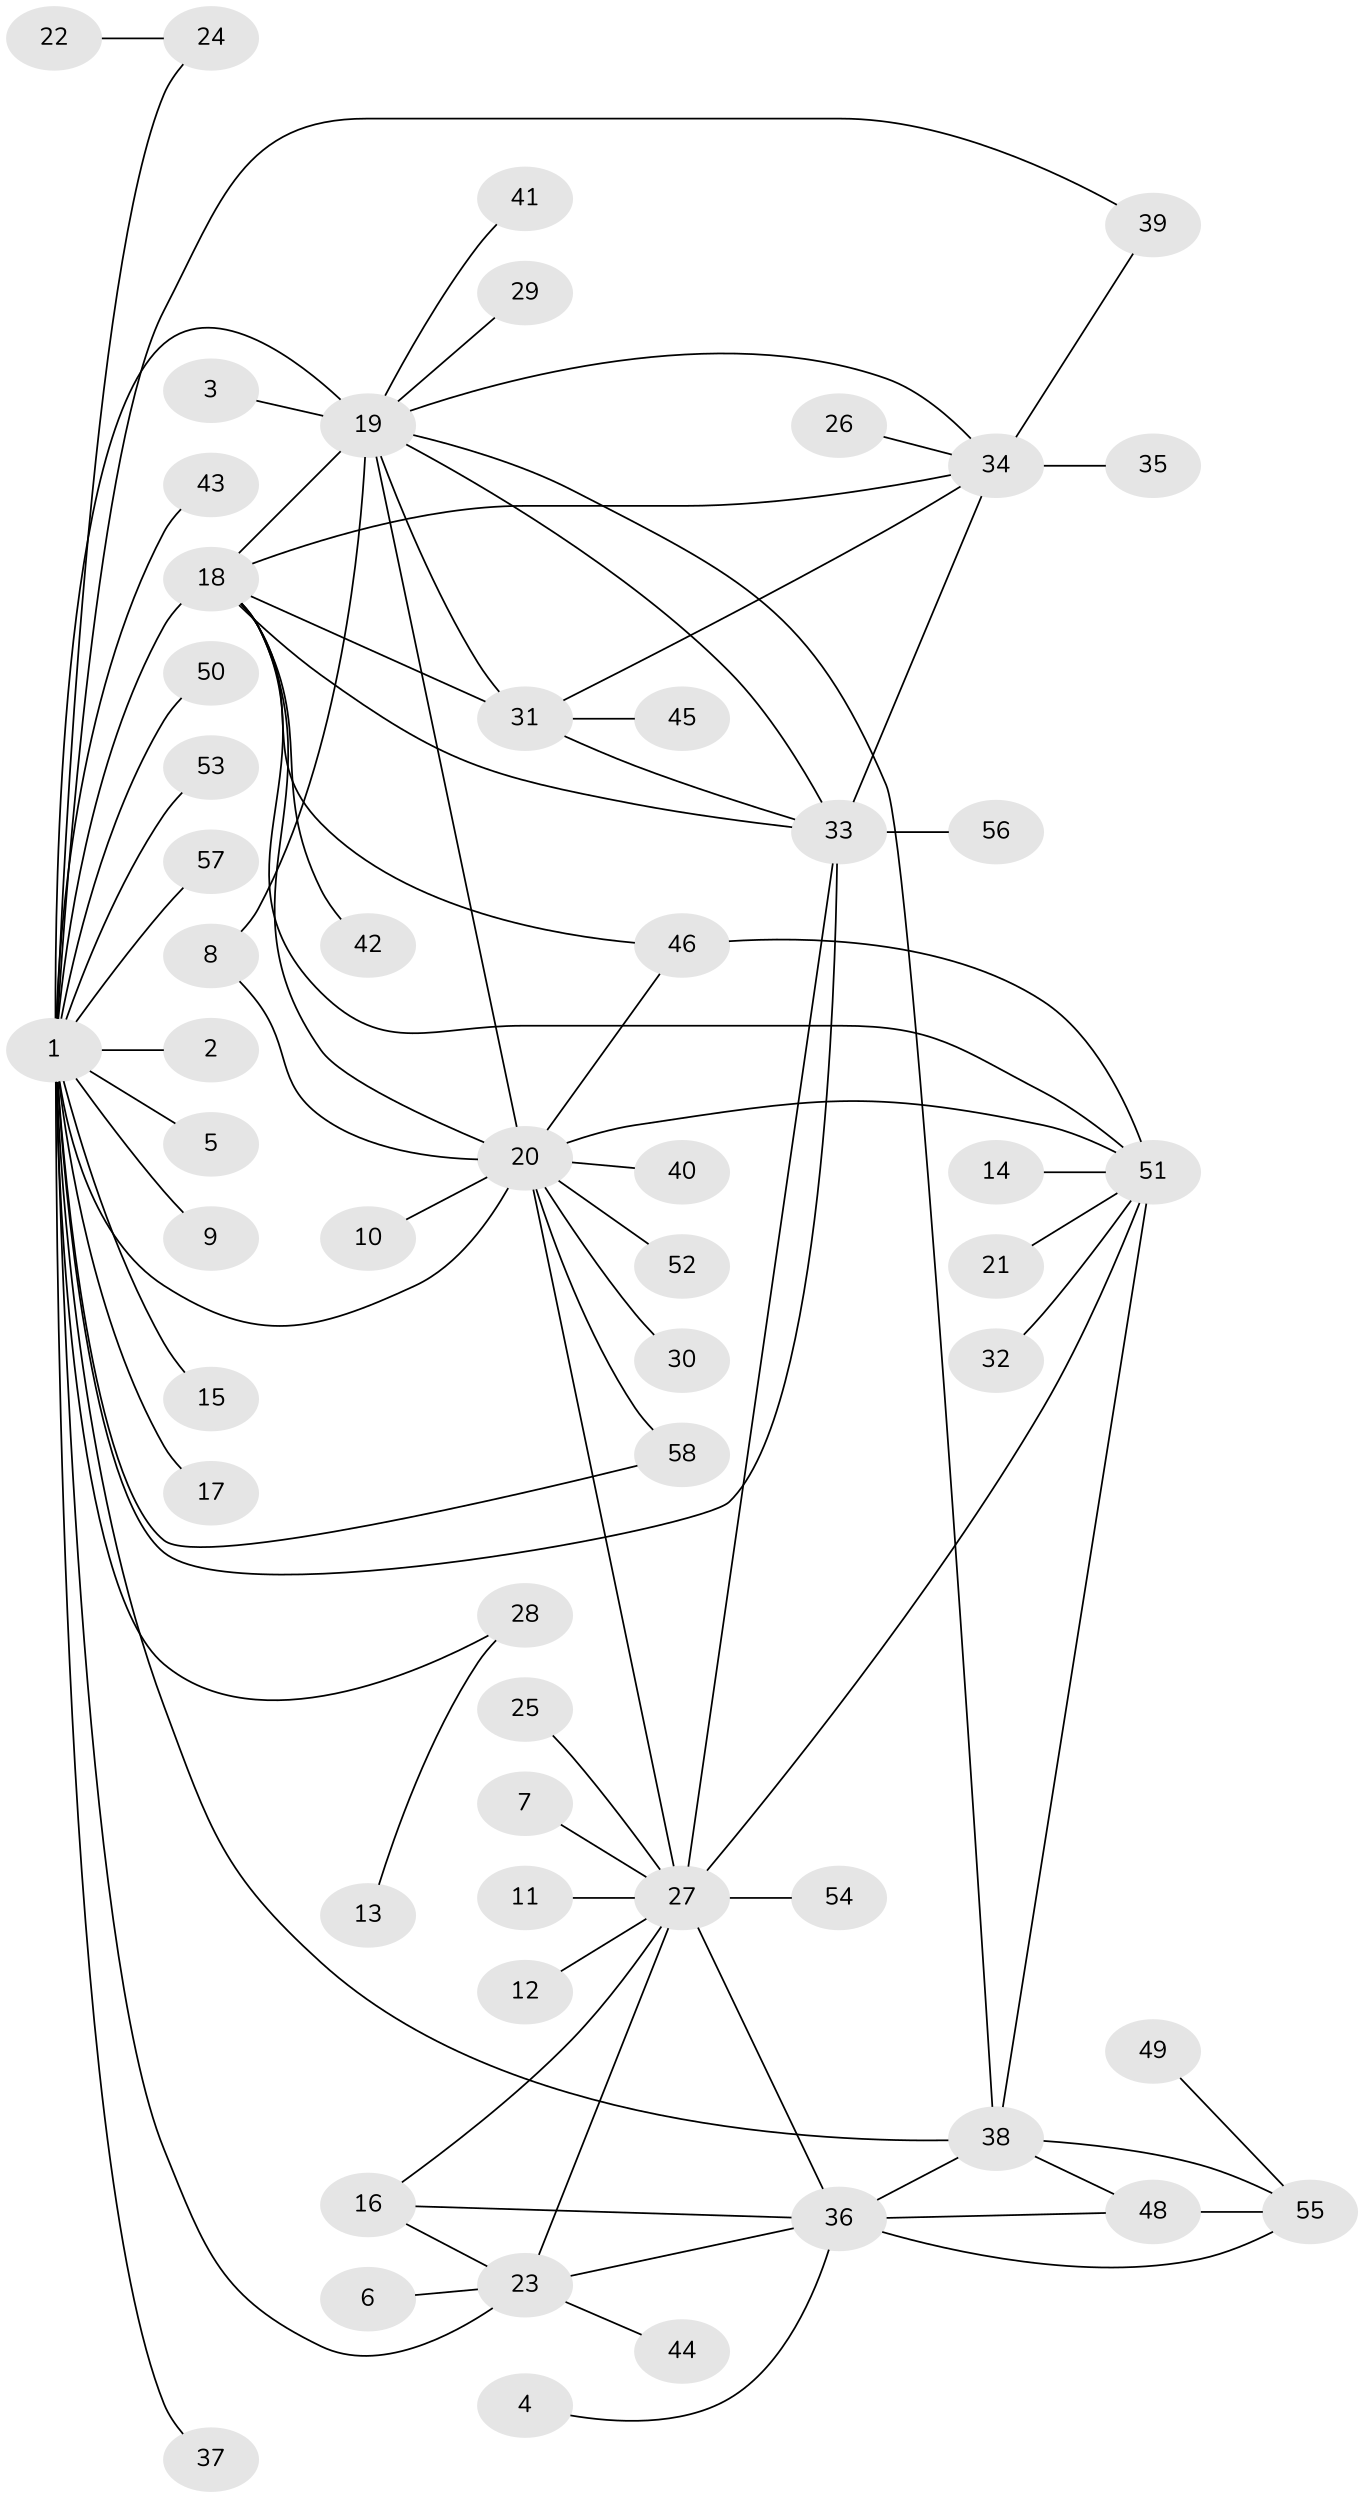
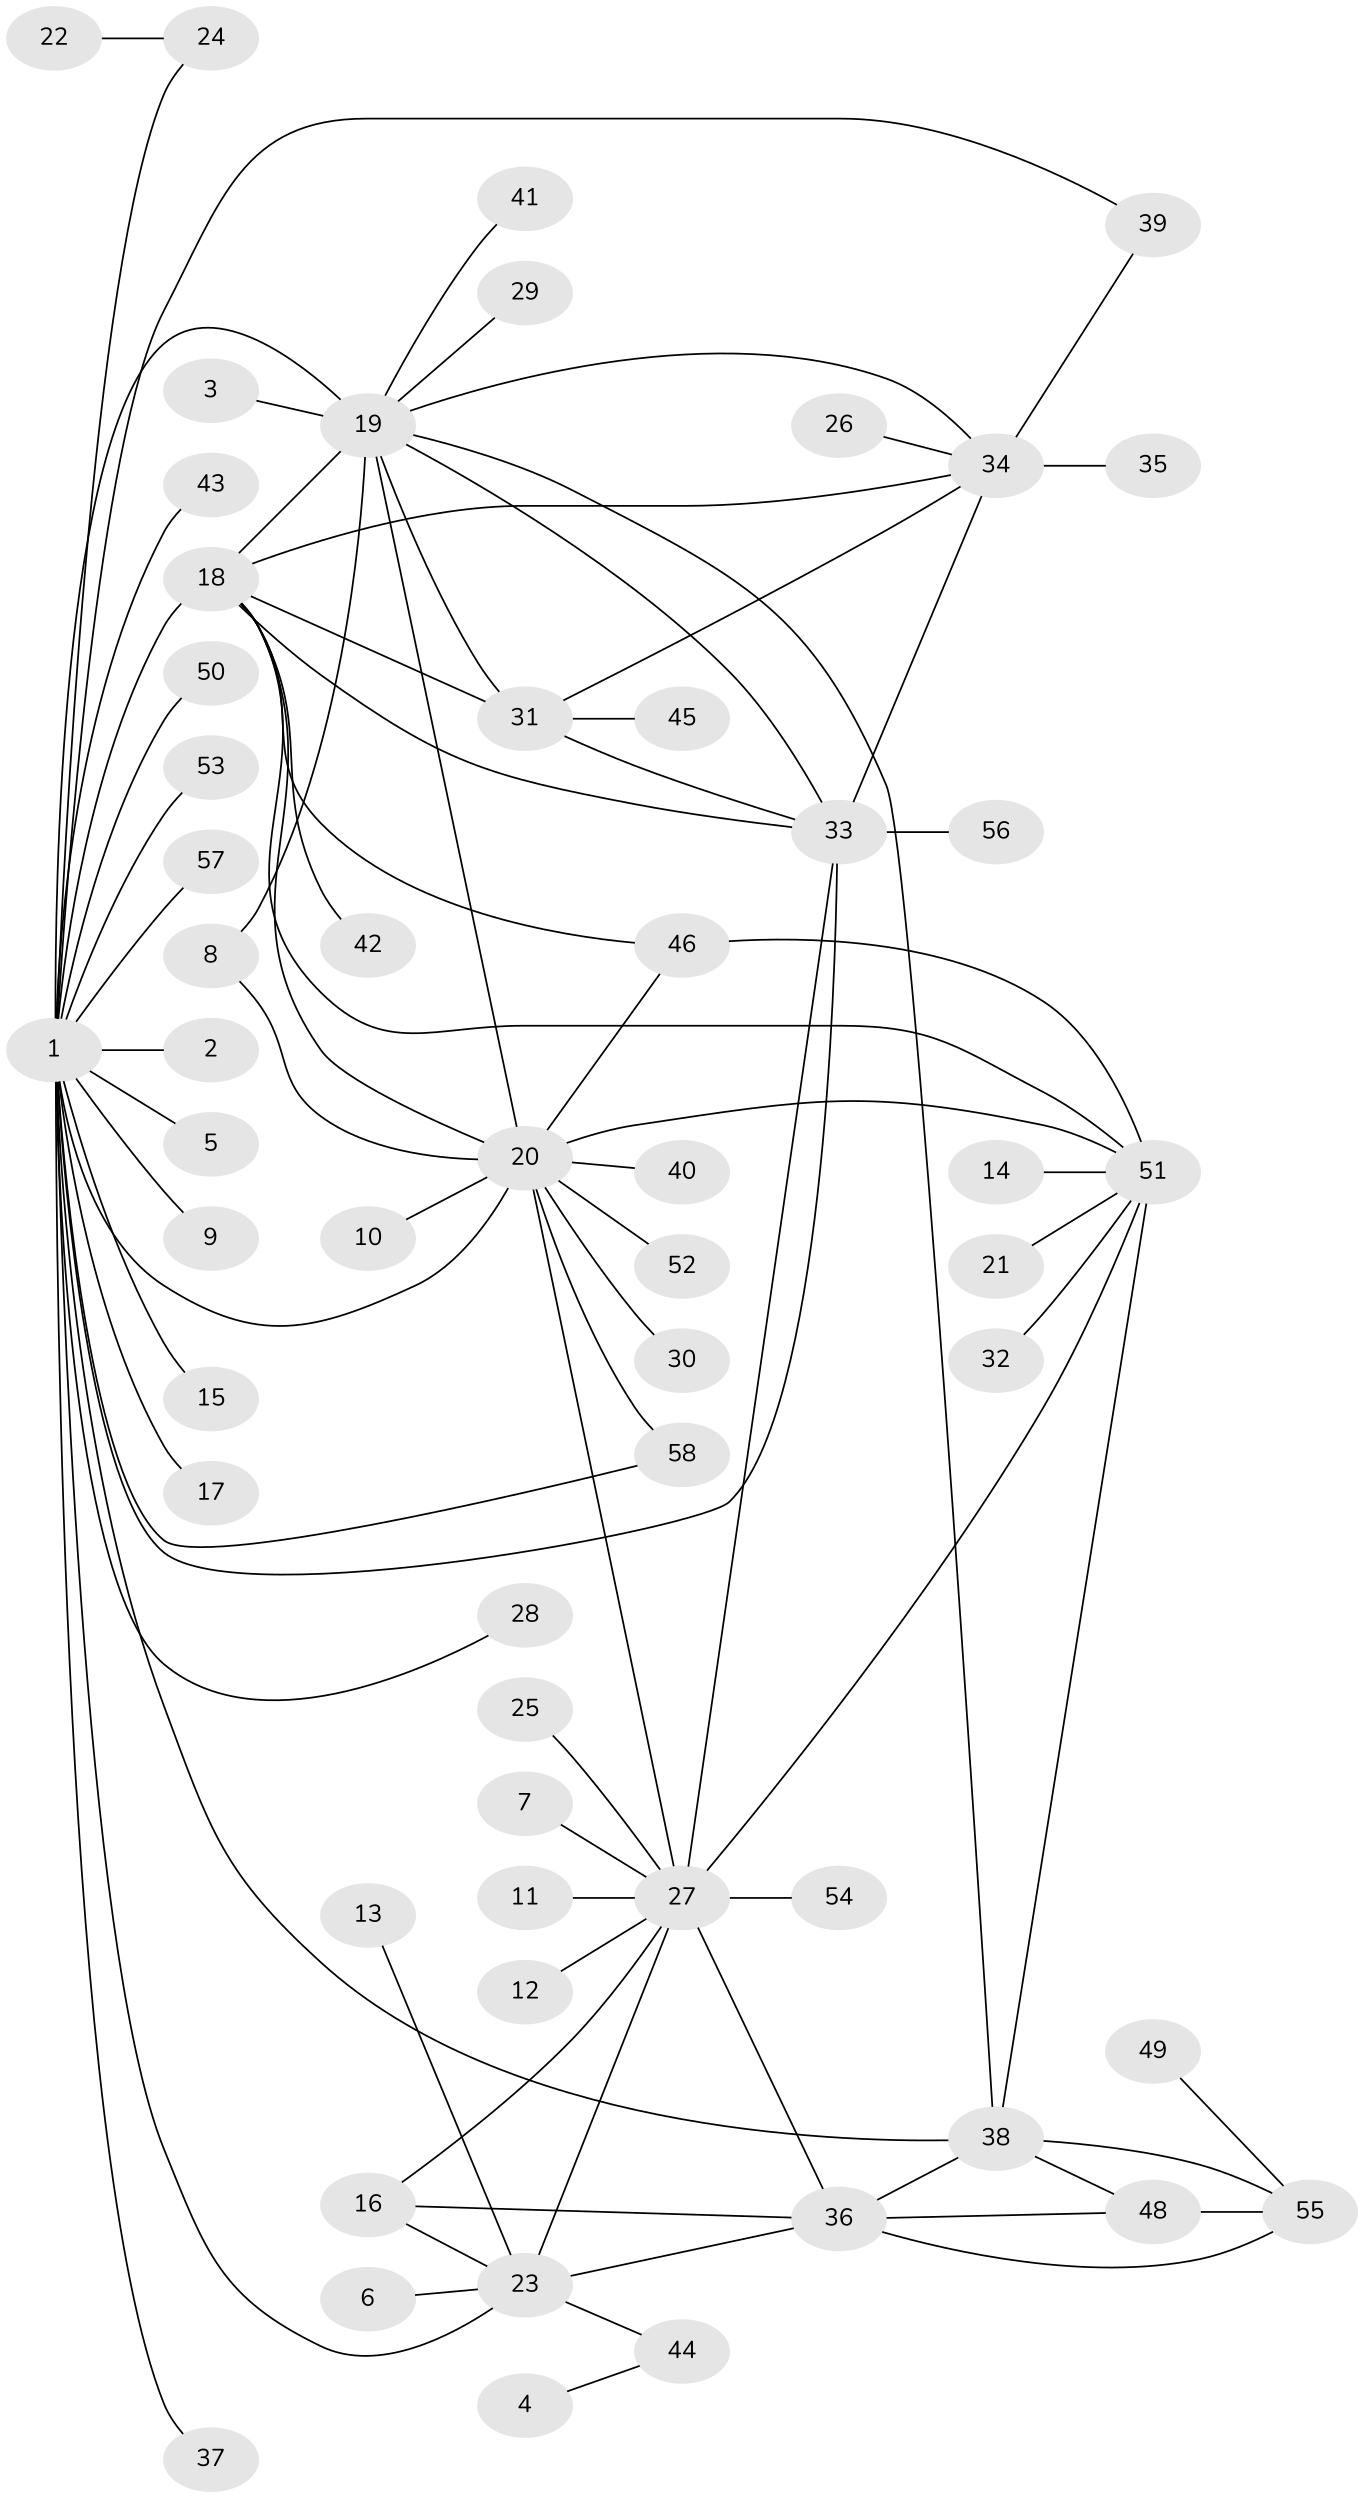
edge "28" -- "13": now "23" -- "13"
edge "36" -- "4": now "44" -- "4"
